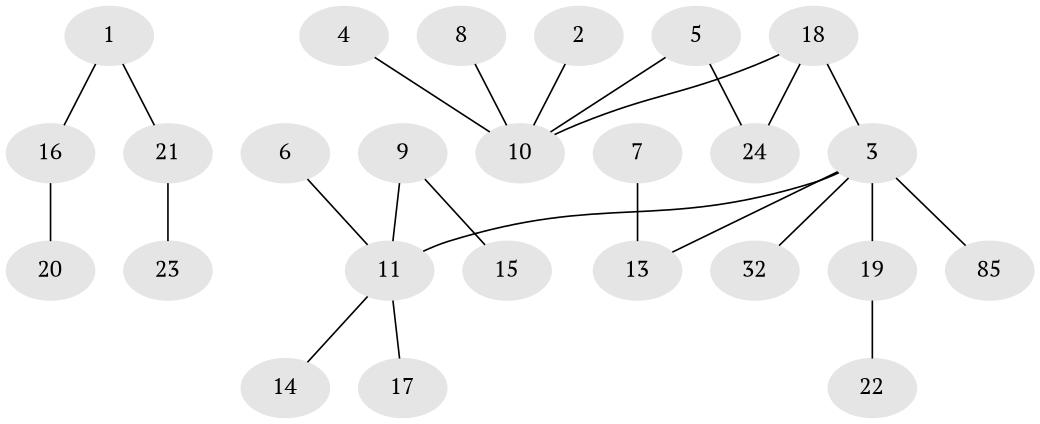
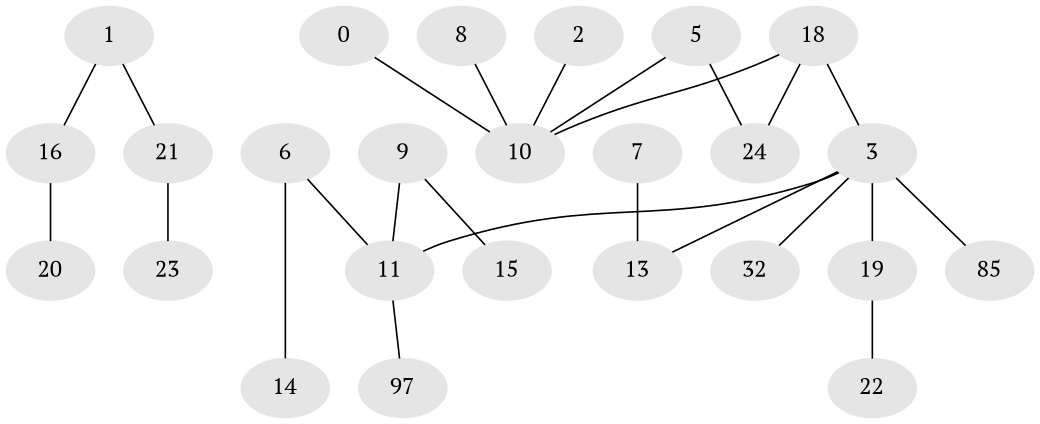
node "4": label "4" -> "0"
edge "11" -- "14": now "6" -- "14"
node "17": label "17" -> "97"
